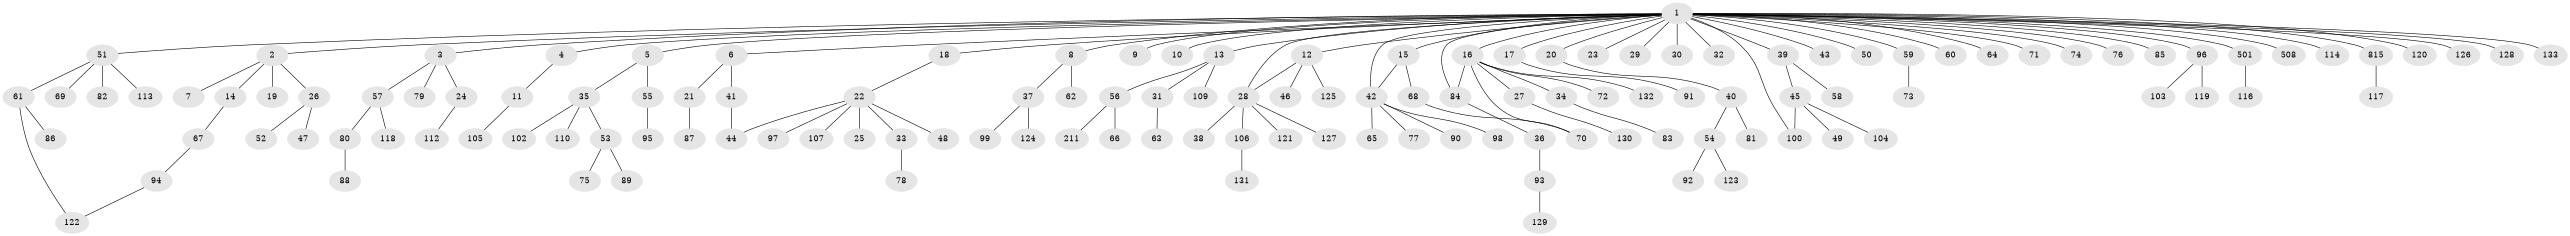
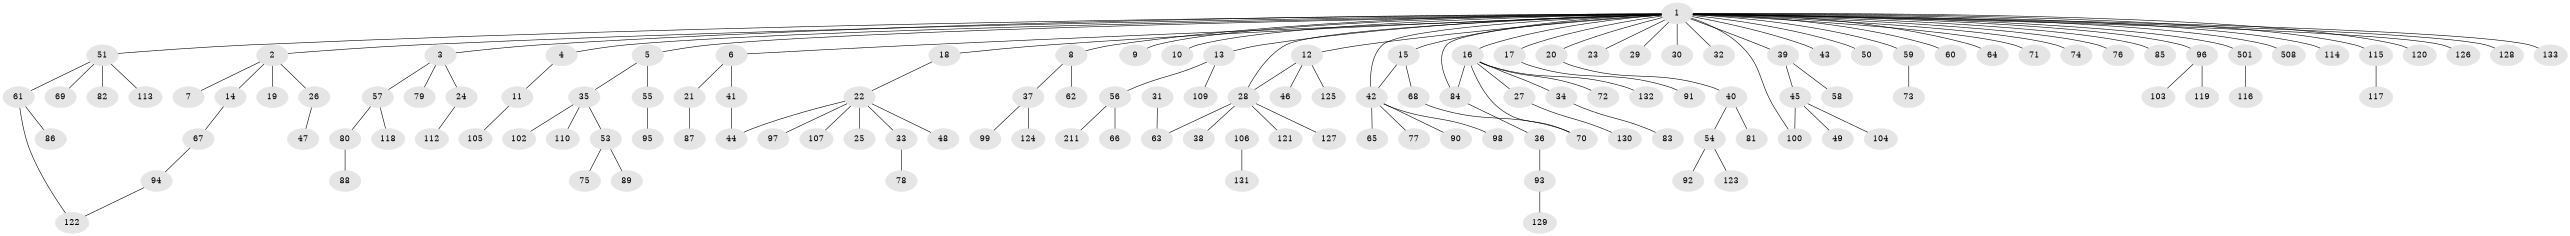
node "815": label "815" -> "115"
edge "13" -- "31": removed
edge "28" -- "106": now "28" -- "63"
node "52": removed
